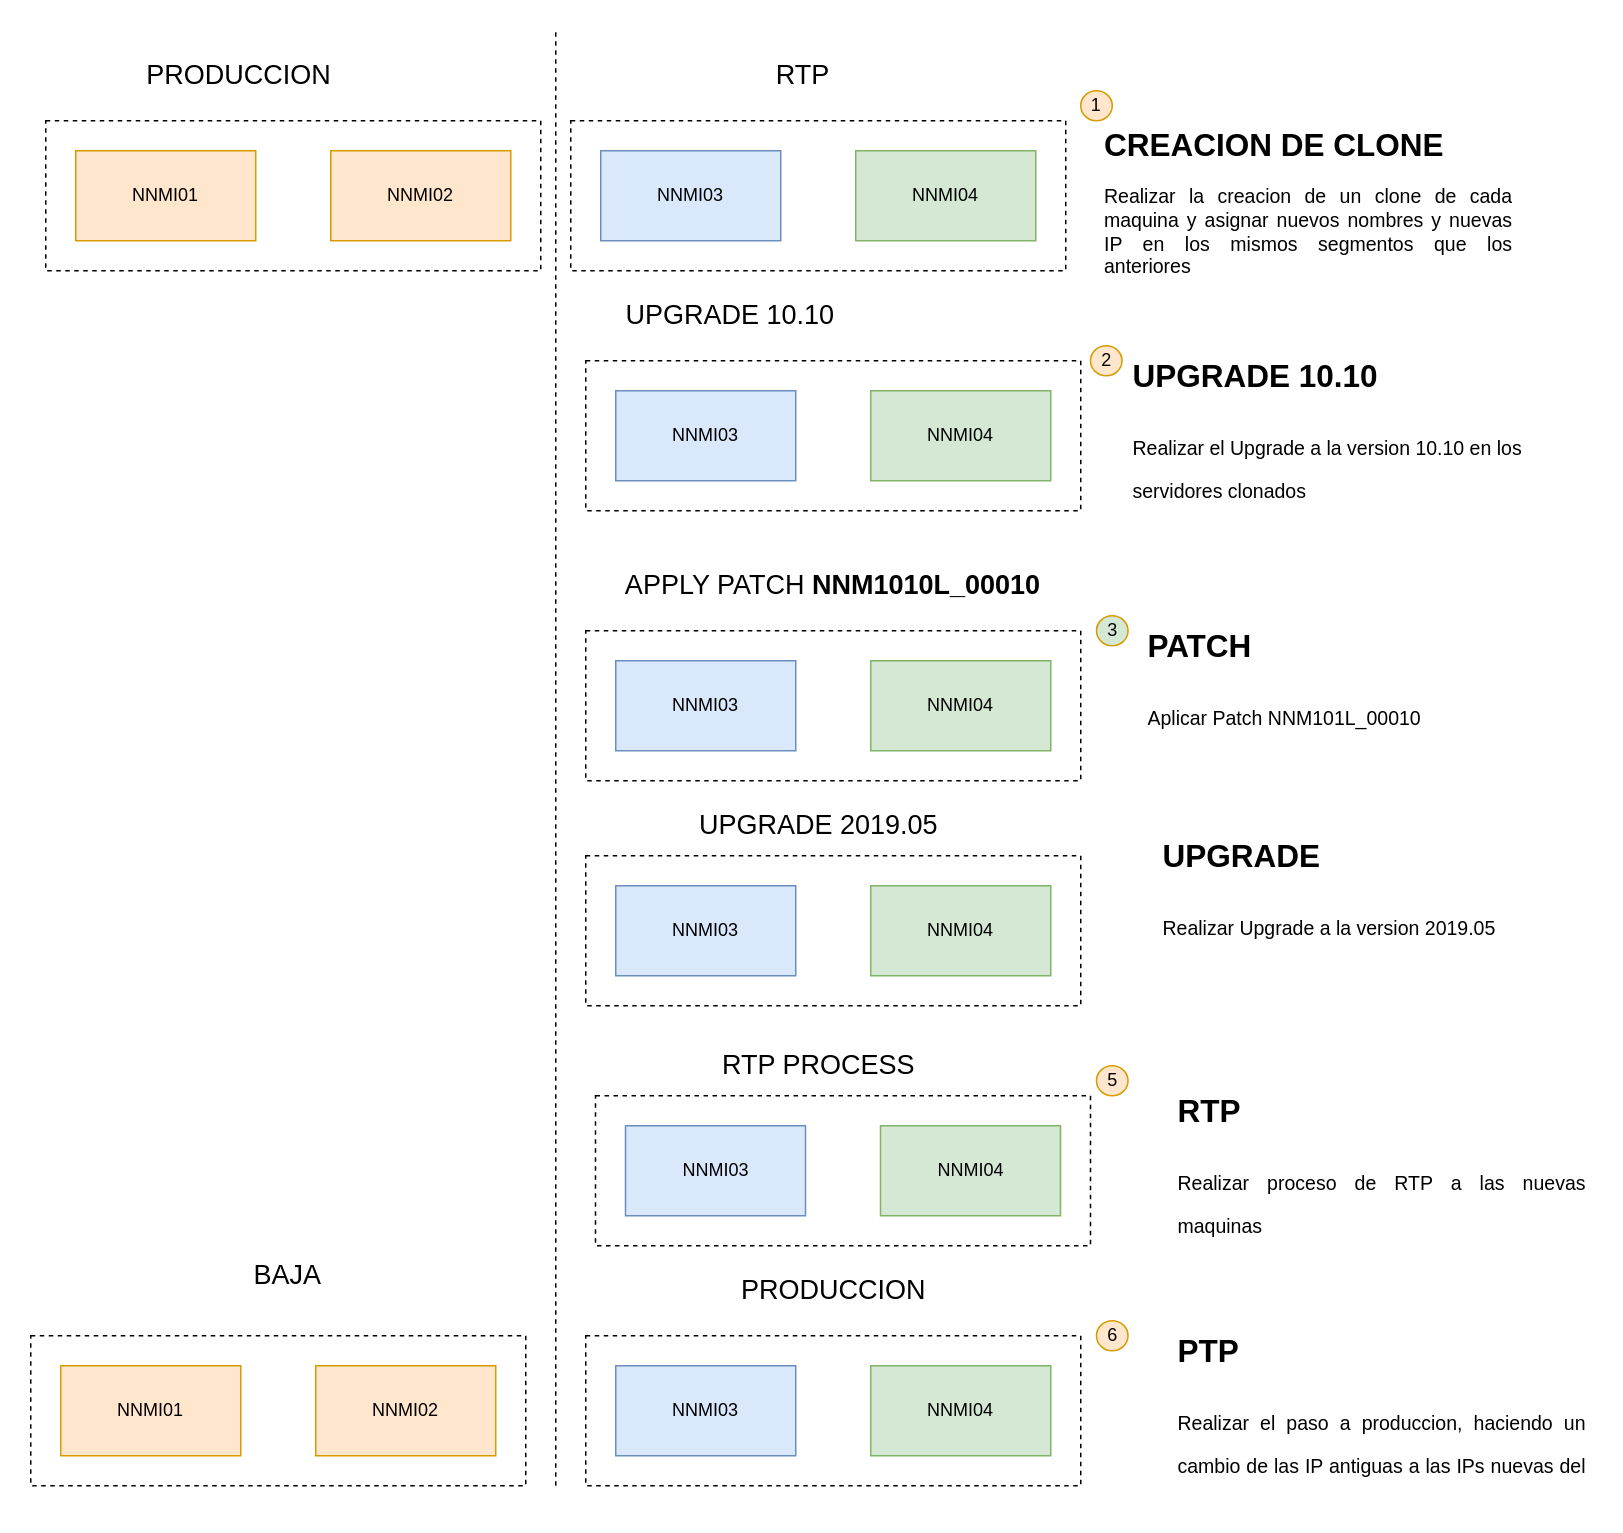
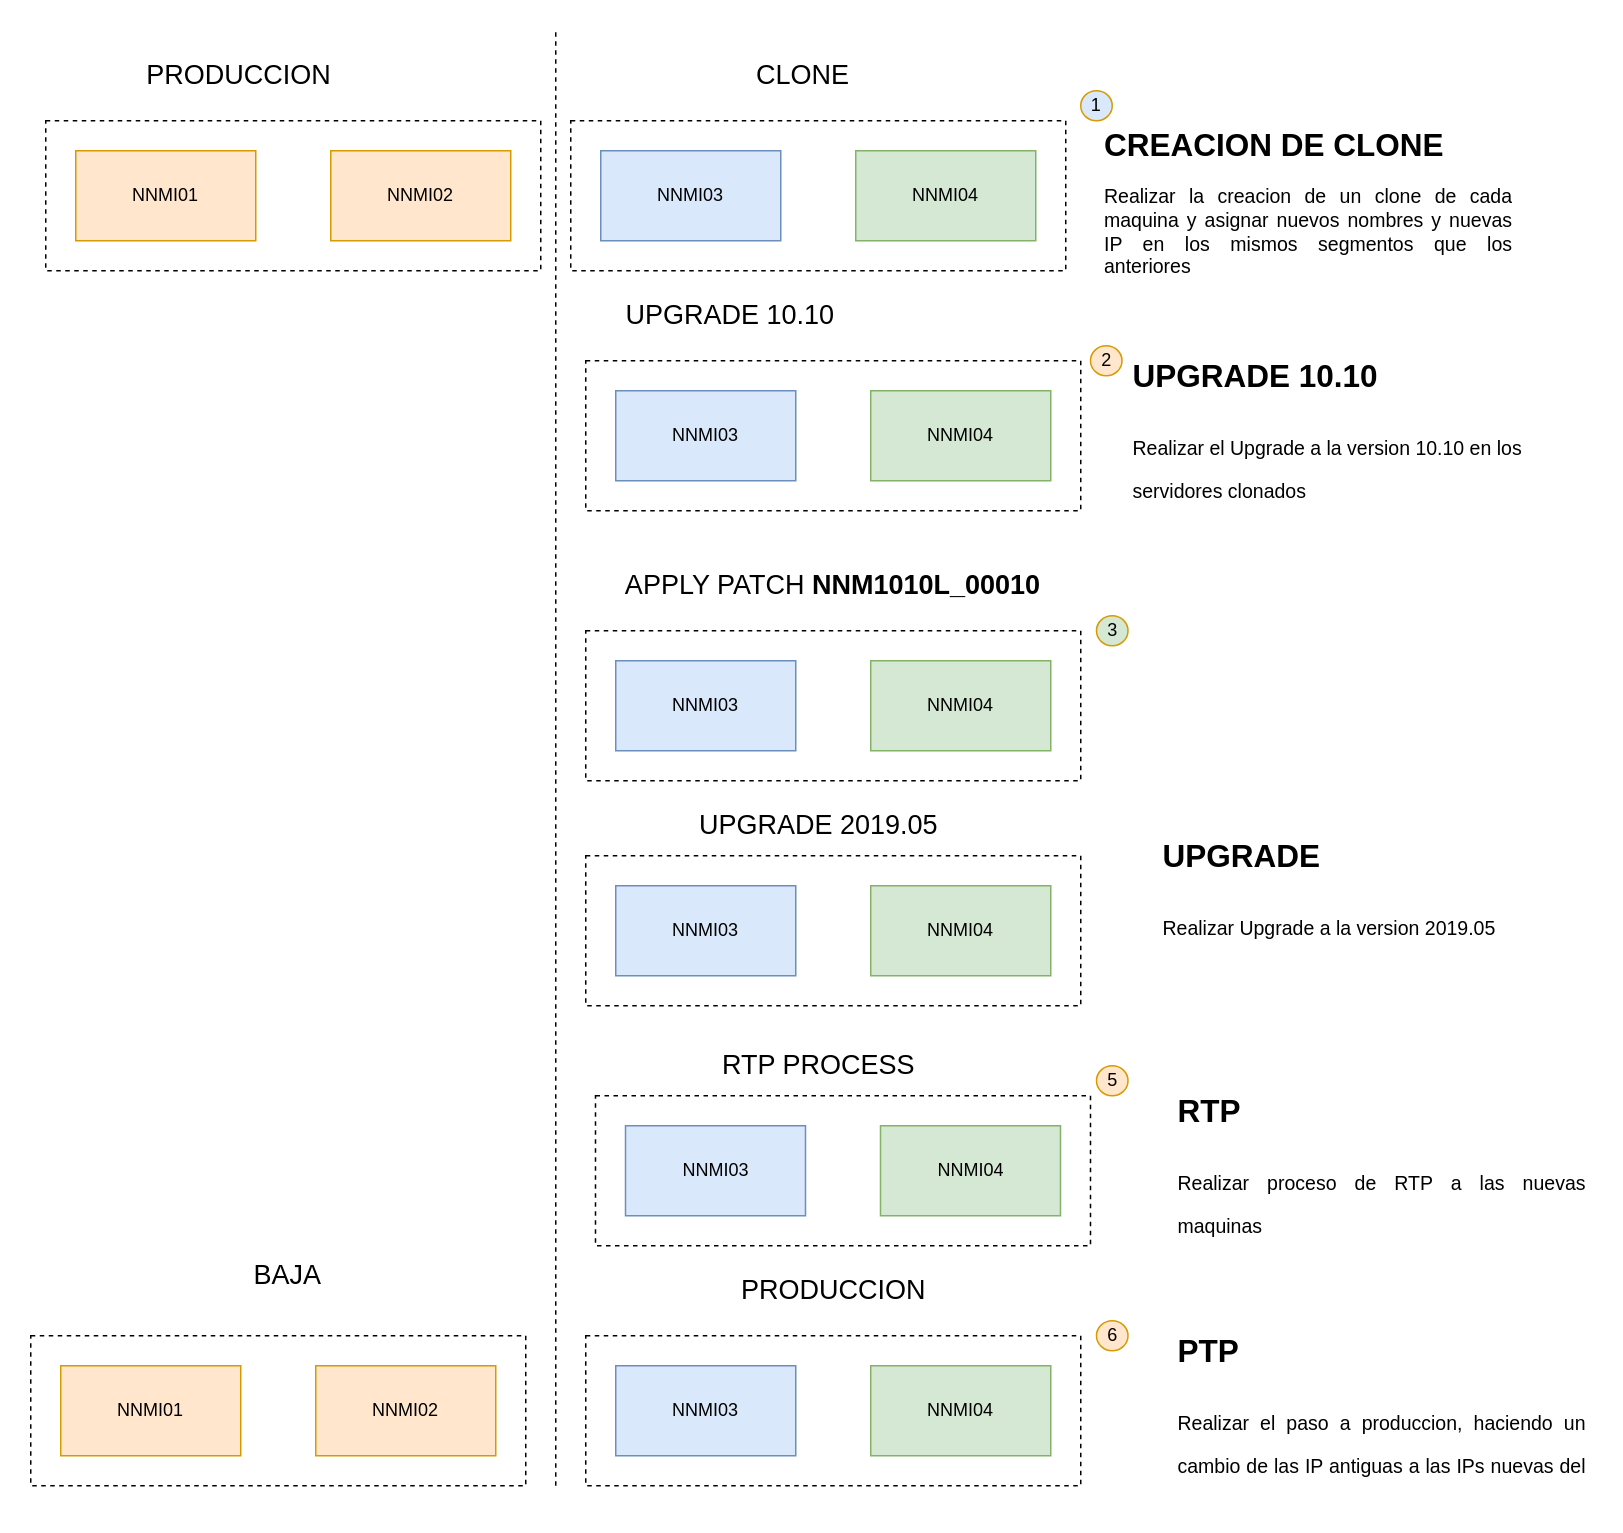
node "RTP": label "RTP" -> "CLONE"
node "1": fillcolor #ffe6cc -> #dae8fc
node "PATCHAplicar Patch NNM101L_00010": removed
